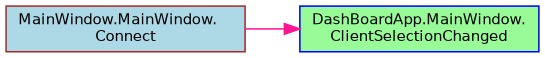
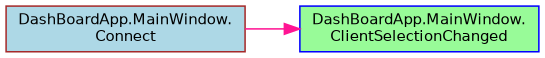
node "MainWindow.MainWindow. Connect": label "MainWindow.MainWindow. Connect" -> "DashBoardApp.MainWindow. Connect"
